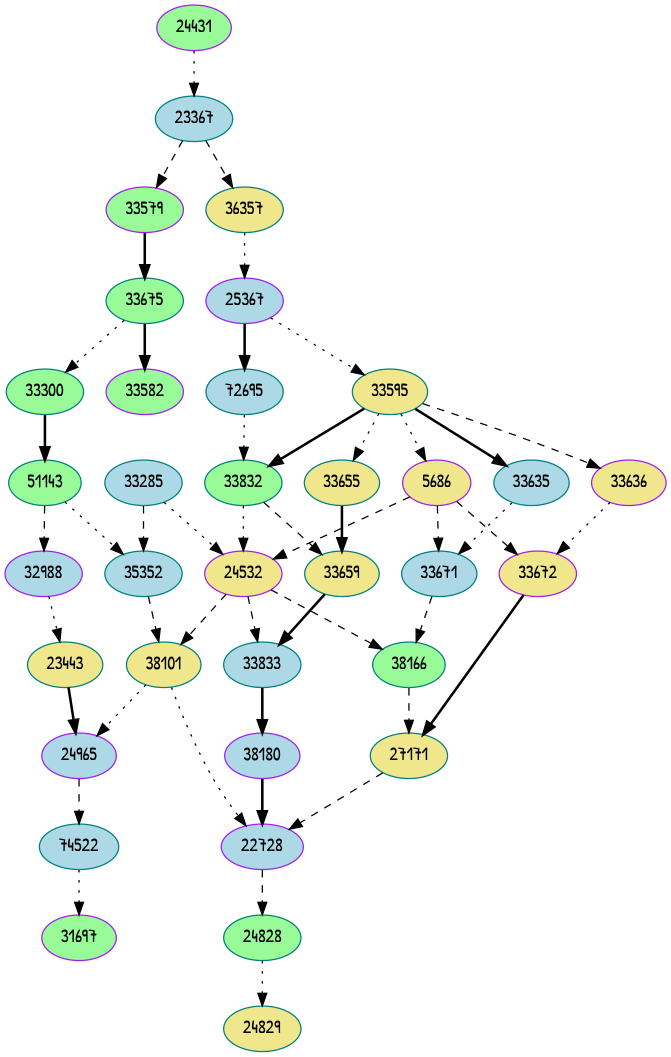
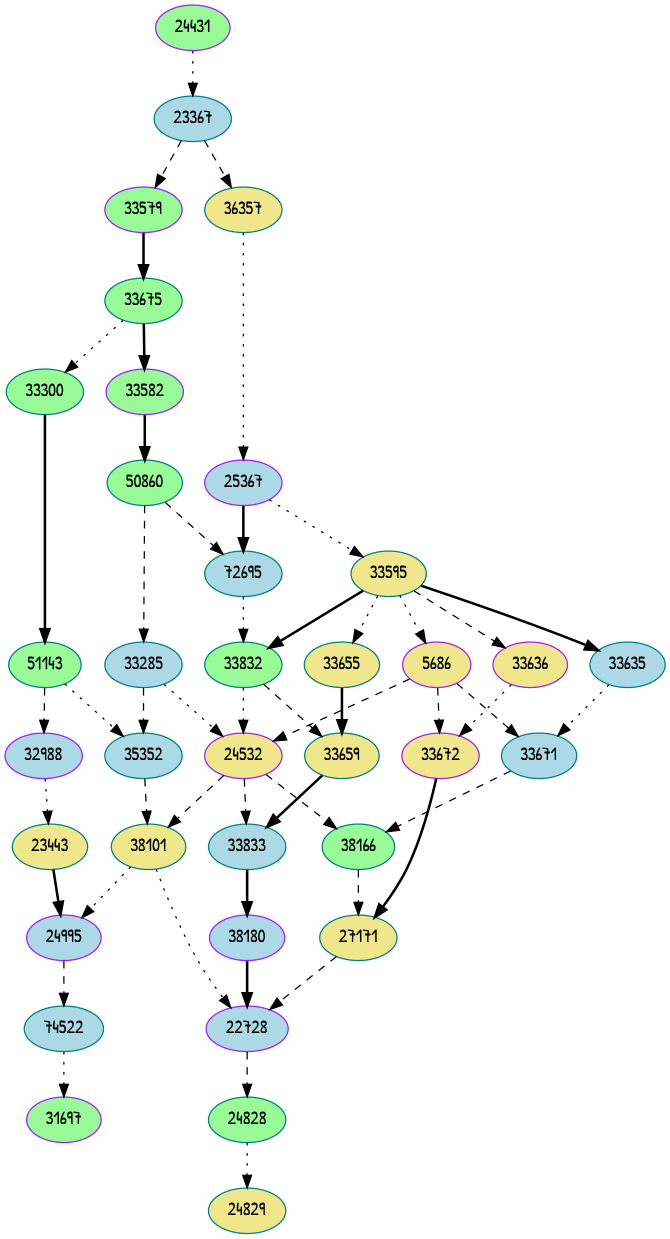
node "50860": added
node "24965": label "24965" -> "24995"
